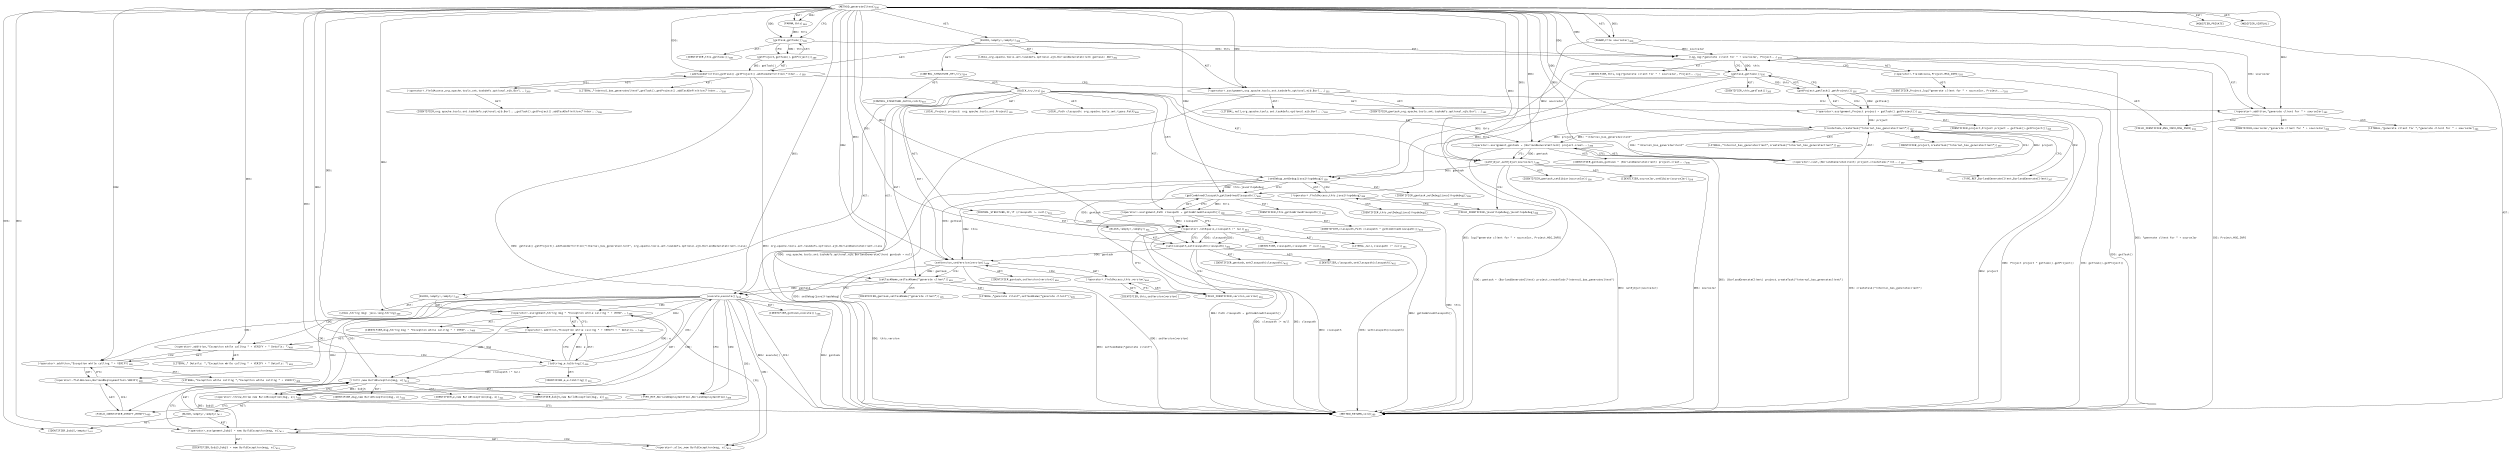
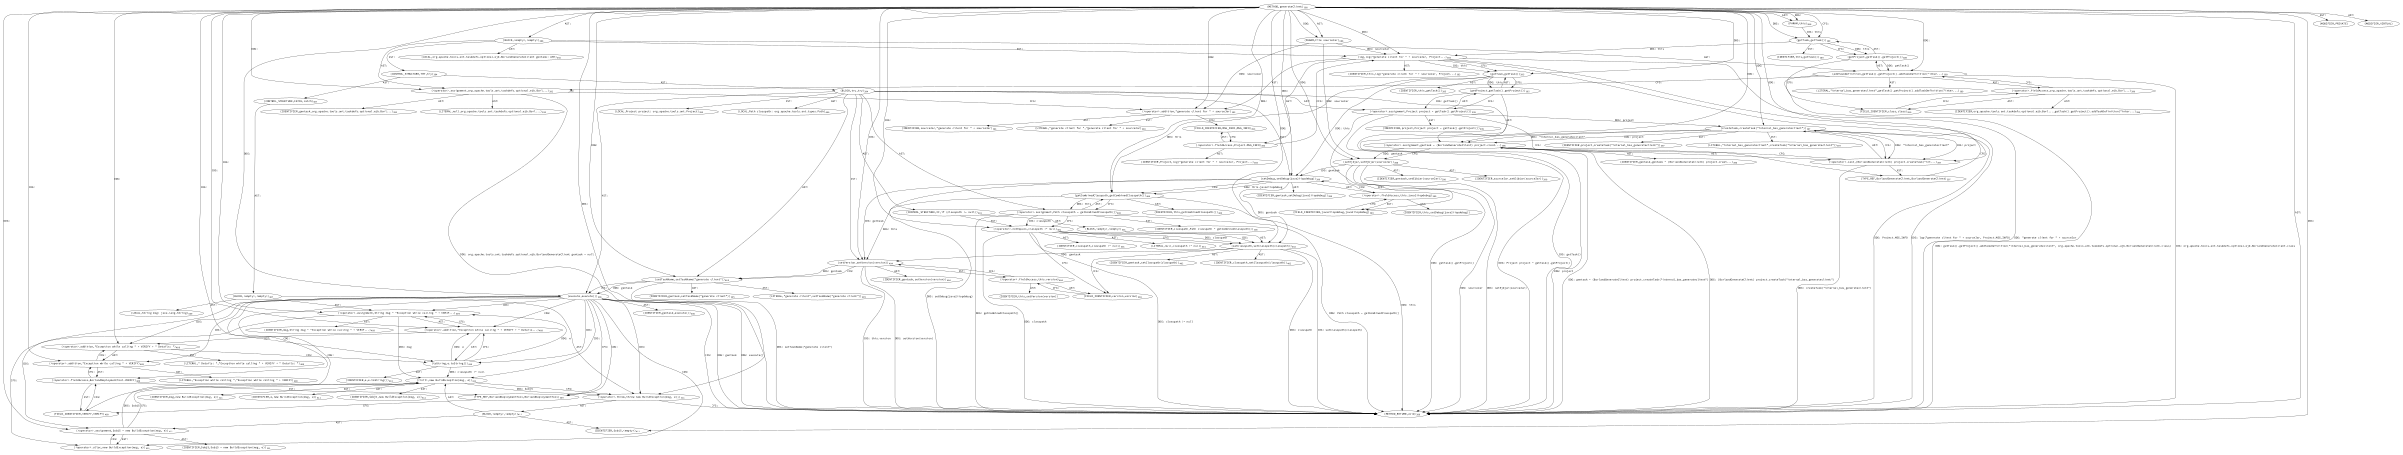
node "(FIELD_IDENTIFIER,class,class)": added
edge "(BLOCK,try,try)" -> "(setEjbjar,setEjbjar(sourceJar))": removed, label "AST:"
edge "(FIELD_IDENTIFIER,MSG_INFO,MSG_INFO)" -> "(<operator>.fieldAccess,Project.MSG_INFO)": added, label "CFG:"
edge "(toString,e.toString())" -> "(execute,execute())": reversed
